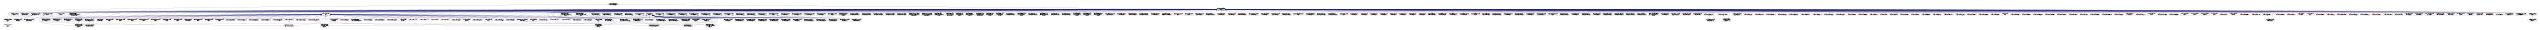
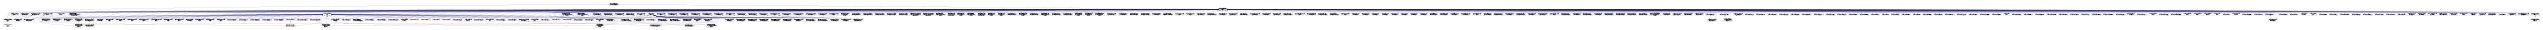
node "drivers/include/pca9685.h": label "drivers/include/pca9685.h" -> "drivers/include/feather9685.h"
node "boards/slstk3701a/include /board.h": label "boards/slstk3701a/include /board.h" -> "waveshare/slstk3701a/include /board.h"
